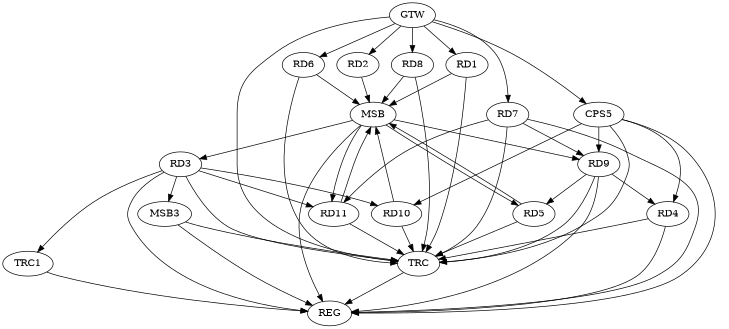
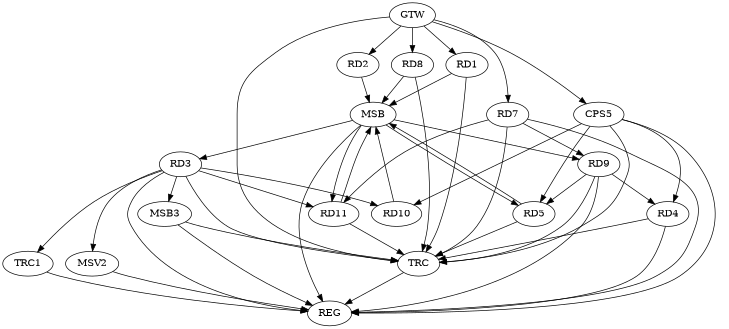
node "RD6": removed
edge "CPS5" -> "RD9": now "CPS5" -> "RD5"
edge "RD10" -> "TRC": removed
node "MSV2": added
